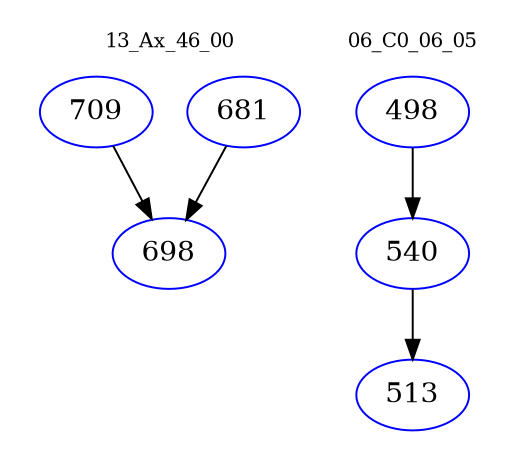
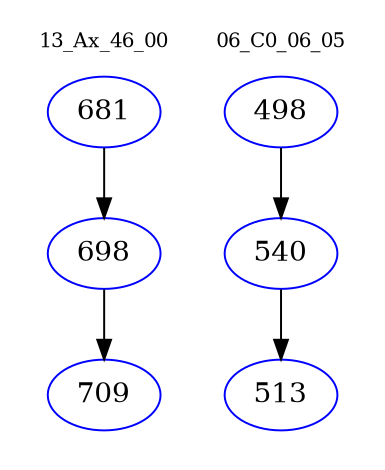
edge "709" -> "698": reversed
